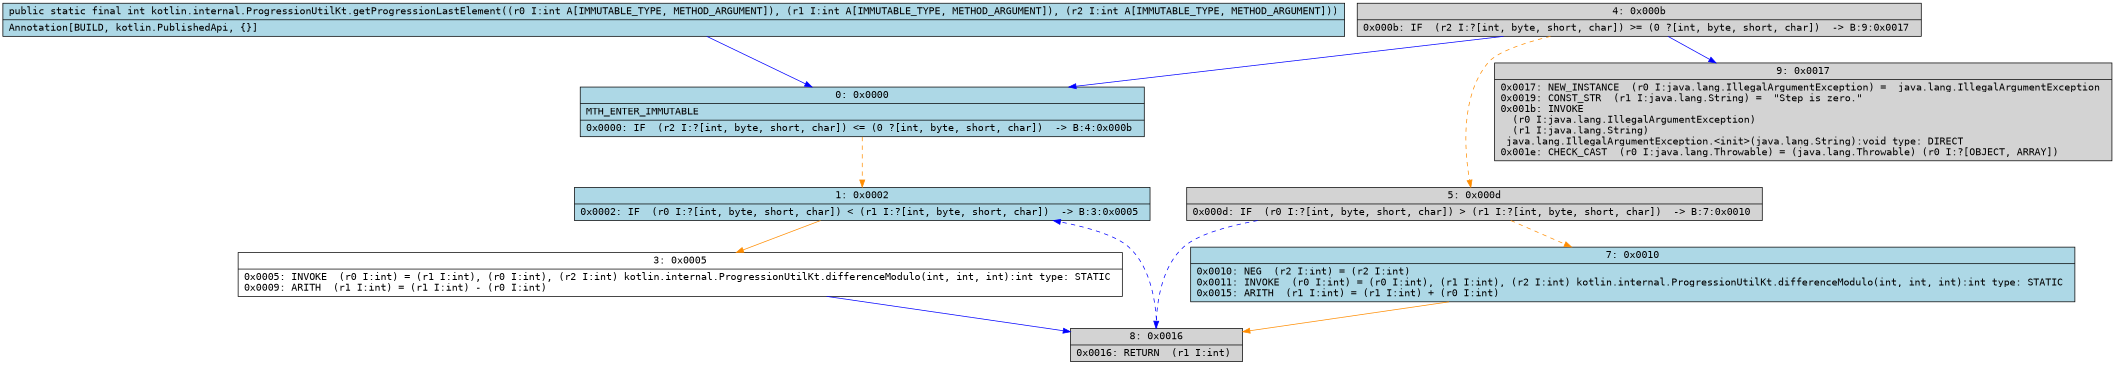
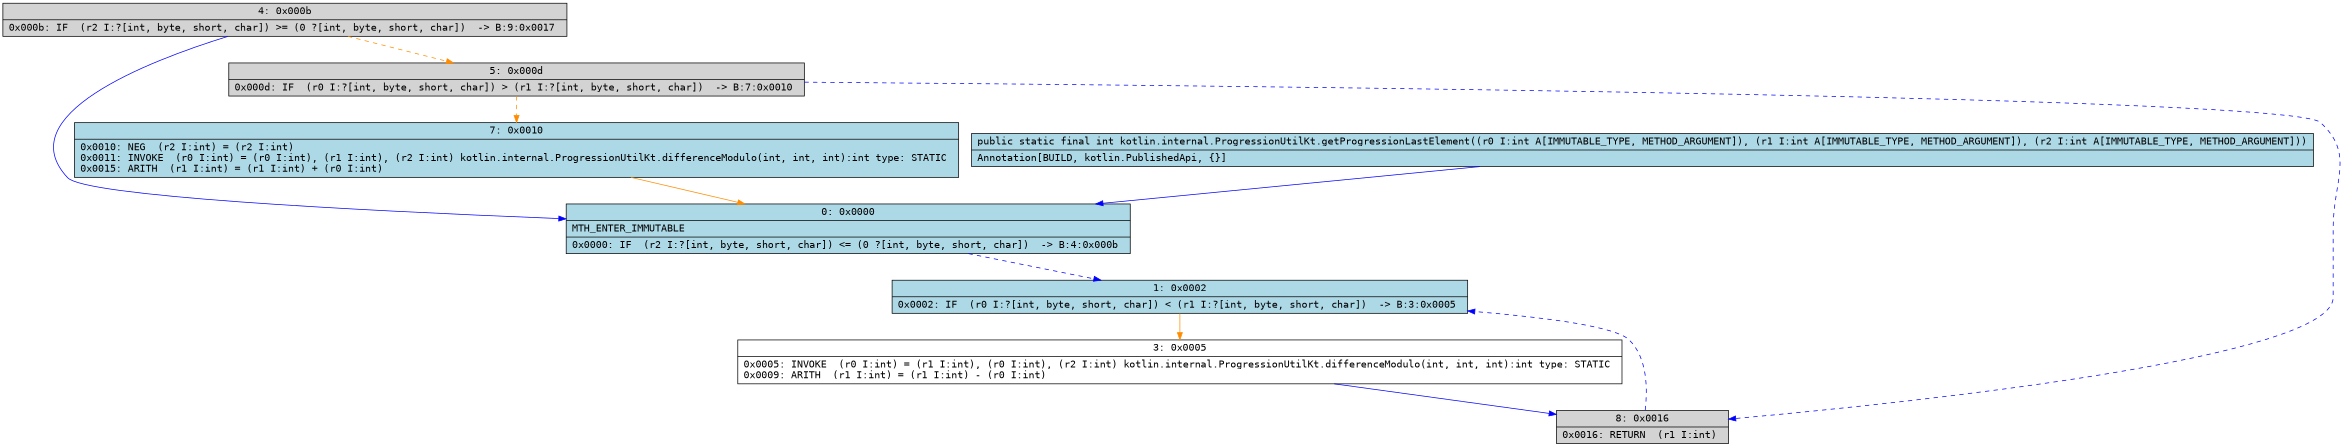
node "9: 0x0017": removed
edge "0: 0x0000" -> "1: 0x0002": color darkorange -> blue
edge "7: 0x0010" -> "8: 0x0016": now "7: 0x0010" -> "0: 0x0000"
